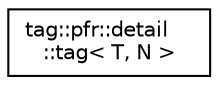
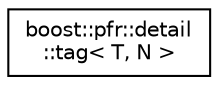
node "tag::pfr::detail ::tag< T, N >": label "tag::pfr::detail ::tag< T, N >" -> "boost::pfr::detail ::tag< T, N >"
